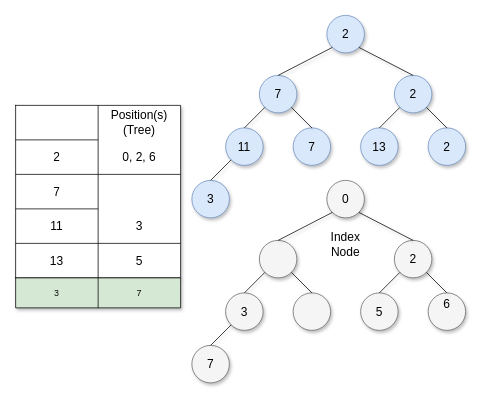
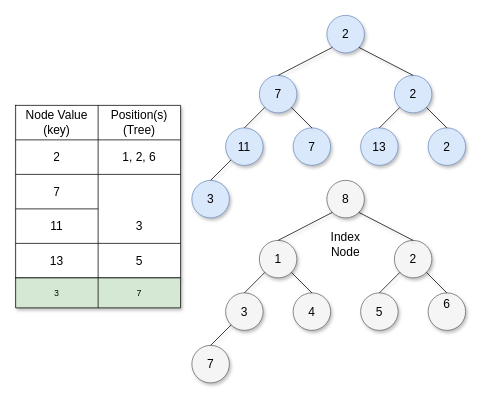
node "Node Value(key)": added
node "0, 2, 6": label "0, 2, 6" -> "1, 2, 6"
node "0": label "0" -> "8"
node "1": added
node "4": added
